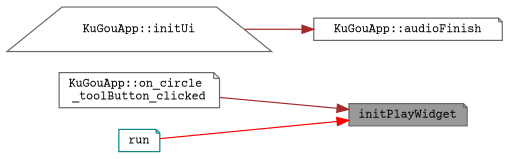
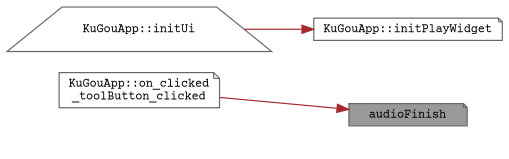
node "KuGouApp::audioFinish": label "KuGouApp::audioFinish" -> "KuGouApp::initPlayWidget"
node "KuGouApp::on_circle _toolButton_clicked": label "KuGouApp::on_circle _toolButton_clicked" -> "KuGouApp::on_clicked _toolButton_clicked"
node "initPlayWidget": label "initPlayWidget" -> "audioFinish"
node "run": removed
